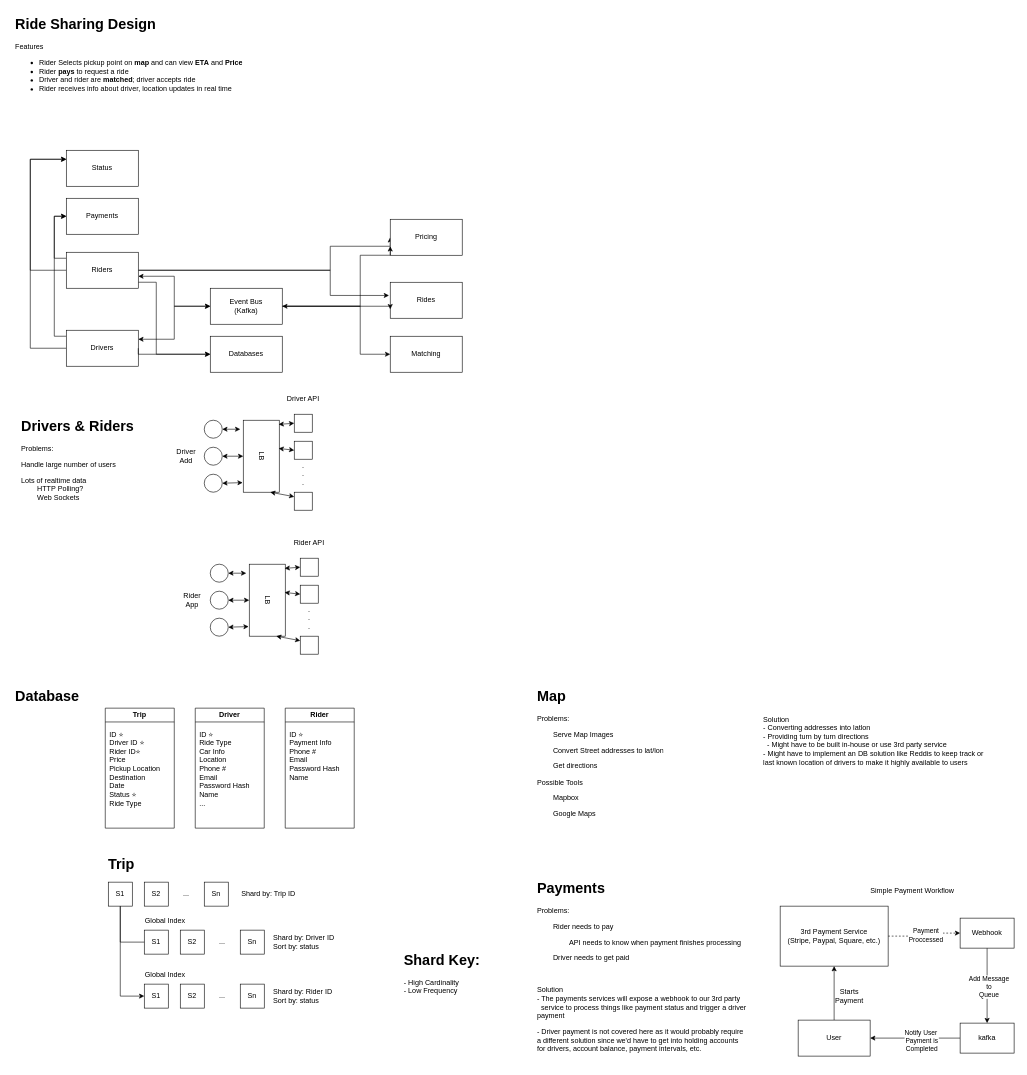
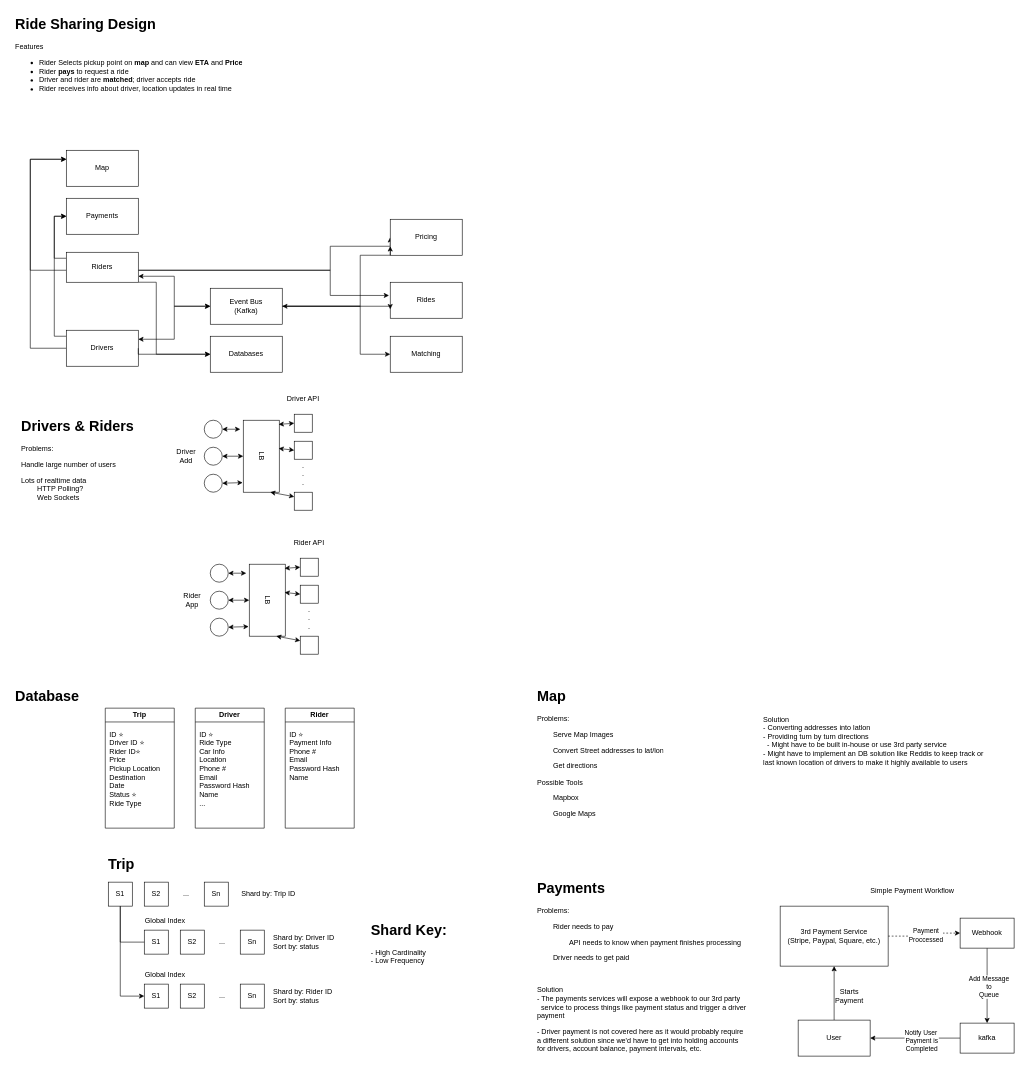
node "Status": label "Status" -> "Map"
node "Riders": size 72x36 -> 72x30
node "Shard Key: - High Cardinality - Low Frequency": moved (458, 984) -> (425, 954)
